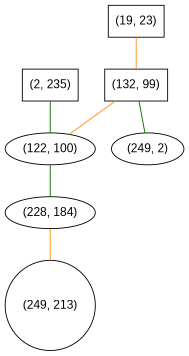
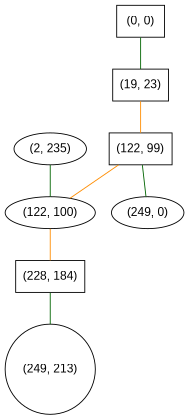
node "(0, 0)": added
node "(2, 235)": shape box -> ellipse
node "(132, 99)": label "(132, 99)" -> "(122, 99)"
node "(249, 2)": label "(249, 2)" -> "(249, 0)"
edge "(122, 100)" -- "(228, 184)": color darkgreen -> darkorange
node "(228, 184)": shape ellipse -> box
edge "(228, 184)" -- "(249, 213)": color darkorange -> darkgreen
